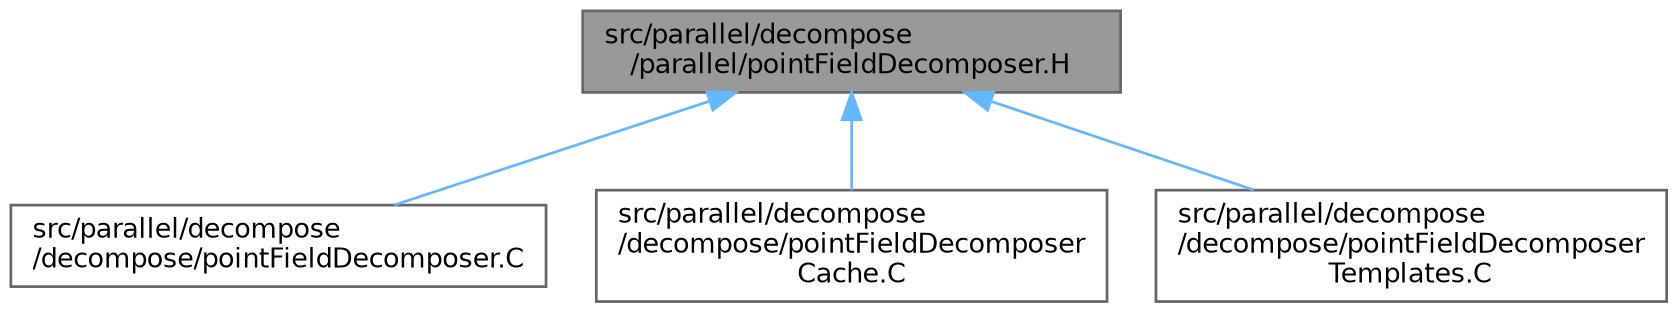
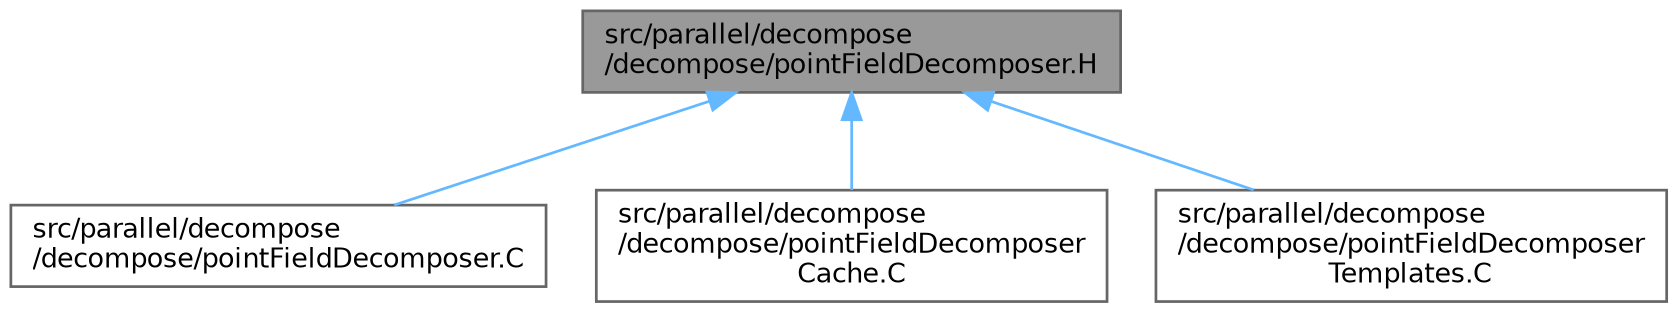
node "src/parallel/decompose /parallel/pointFieldDecomposer.H": label "src/parallel/decompose /parallel/pointFieldDecomposer.H" -> "src/parallel/decompose /decompose/pointFieldDecomposer.H"
